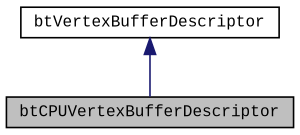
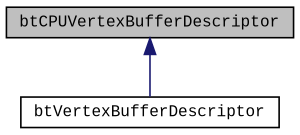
edge "btCPUVertexBufferDescriptor" -> "btVertexBufferDescriptor": reversed
